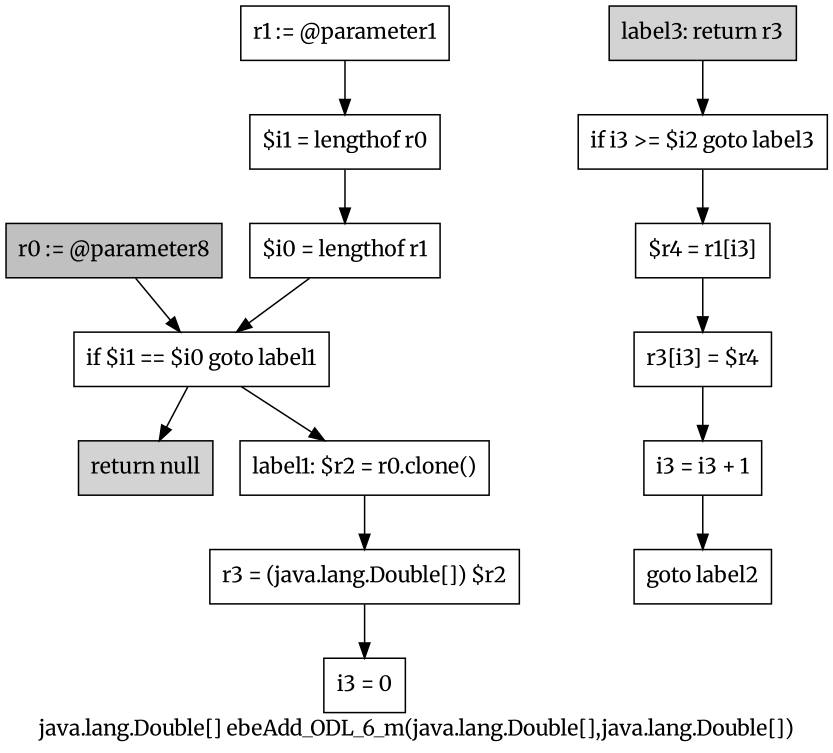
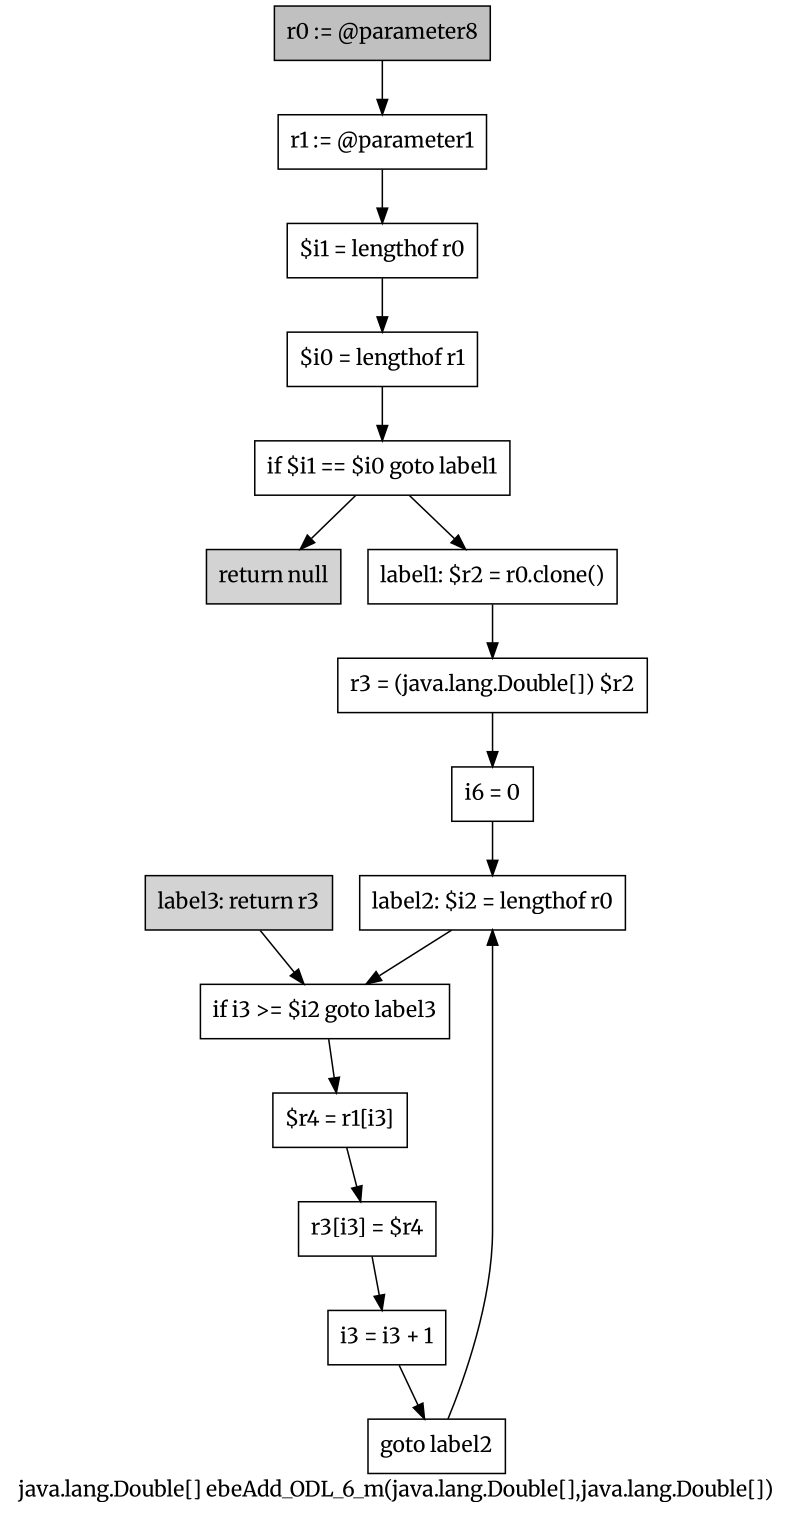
edge "r0 := @parameter8" -> "if $i1 == $i0 goto label1": now "r0 := @parameter8" -> "r1 := @parameter1"
node "i3 = 0": label "i3 = 0" -> "i6 = 0"
node "label2: $i2 = lengthof r0": added
